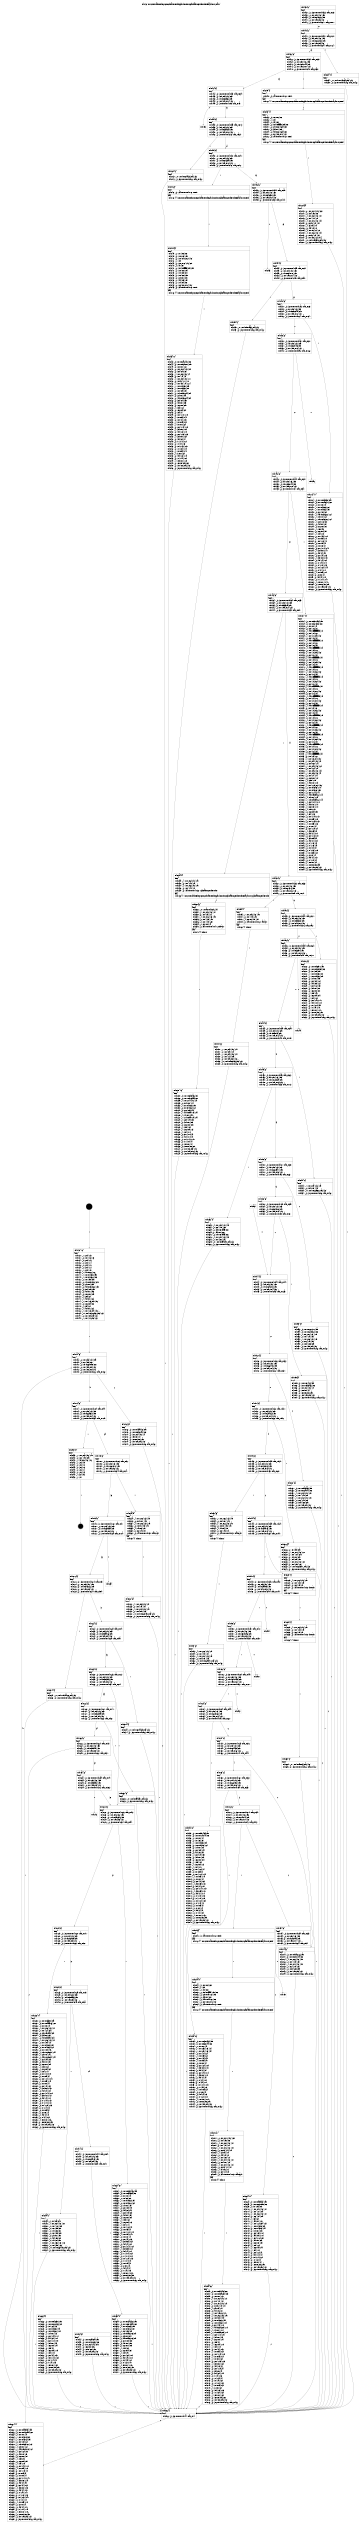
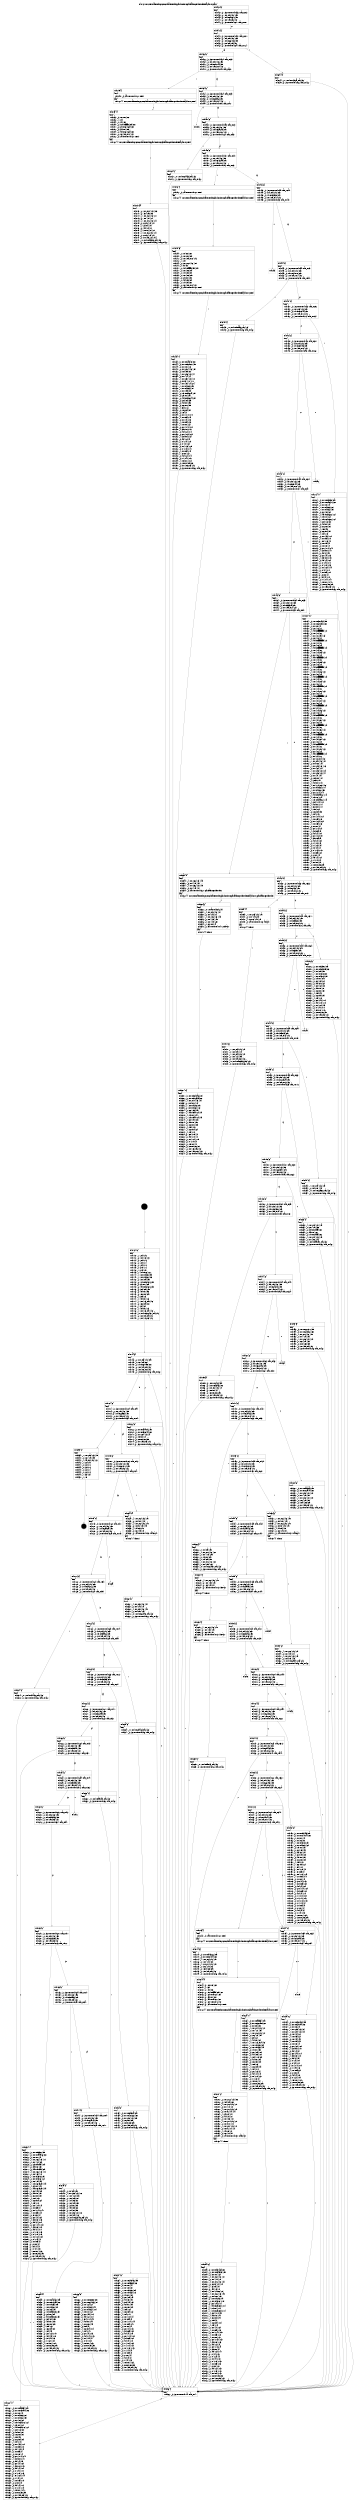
edge "0x402a6a" -> "0x401b44 [28]": reversed
edge "0x401850 [28]" -> "0x4018c0 [28]": now "0x401850 [28]" -> "0x401f34 [30]"
edge "0x4018c0 [28]" -> "0x402524 [137]": now "0x401f34 [30]" -> "0x402524 [137]"
